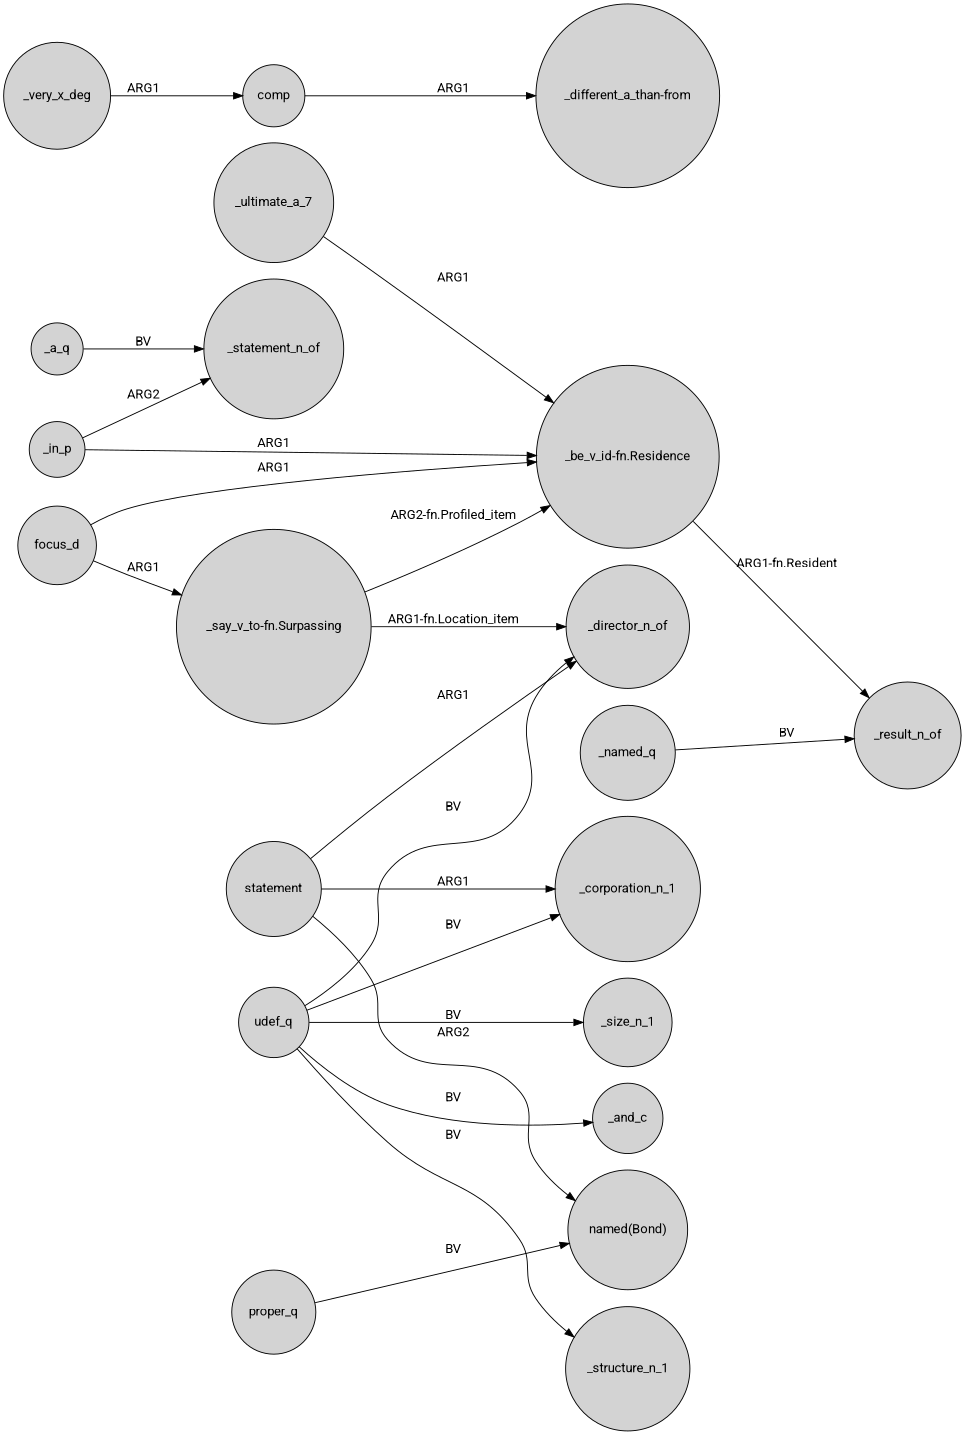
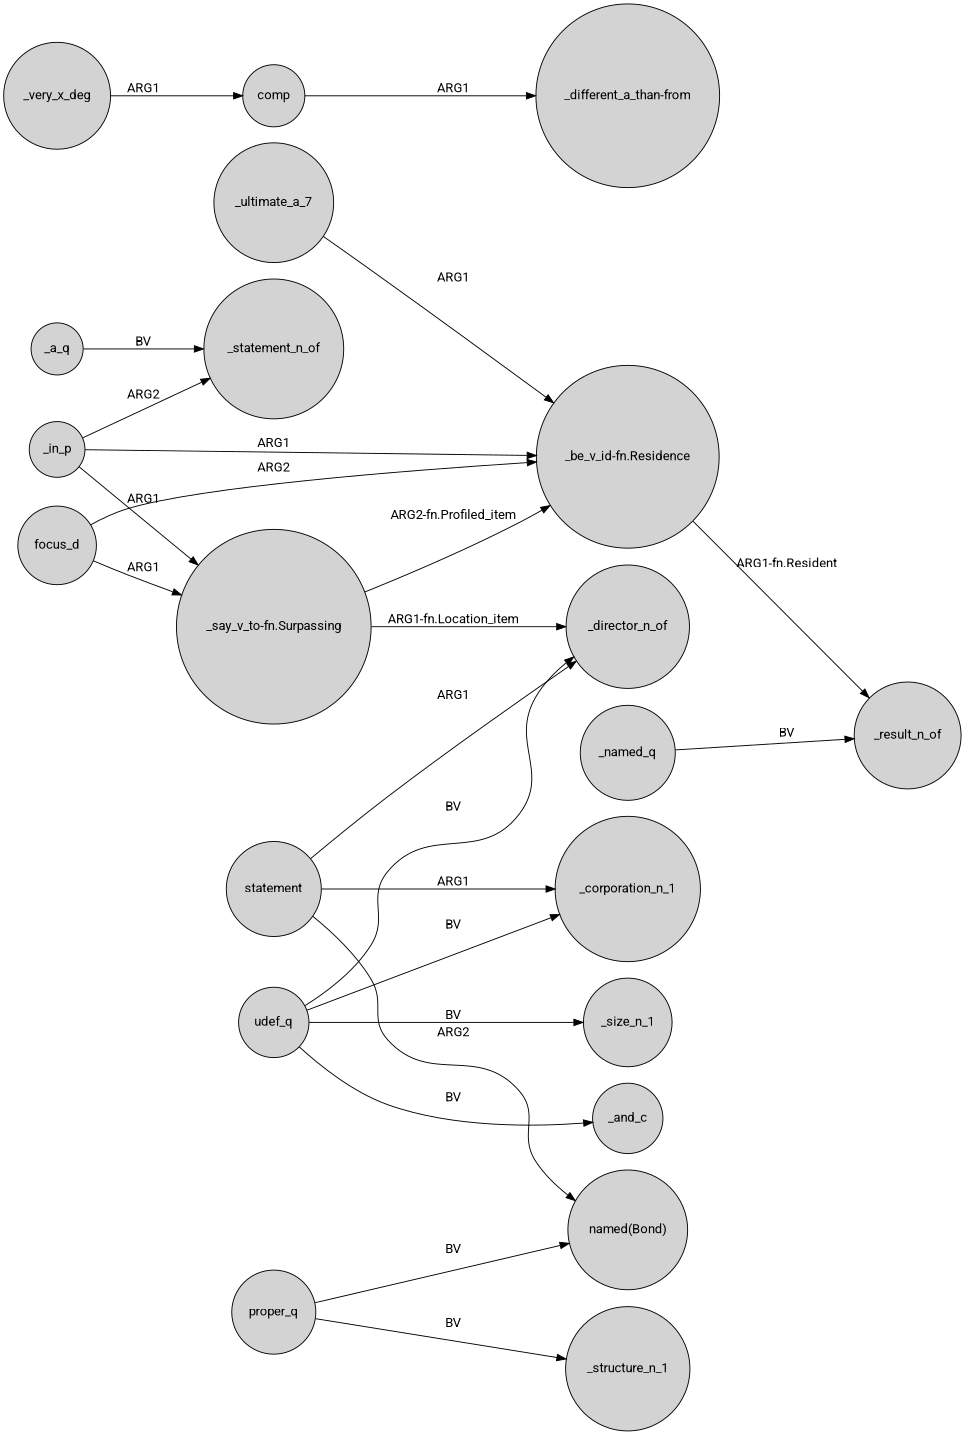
edge "focus_d" -> "_be_v_id-fn.Residence": label "ARG1" -> "ARG2"
edge "_in_p" -> "_say_v_to-fn.Surpassing": added, label "ARG1"
edge "udef_q" -> "_structure_n_1": now "proper_q" -> "_structure_n_1"
